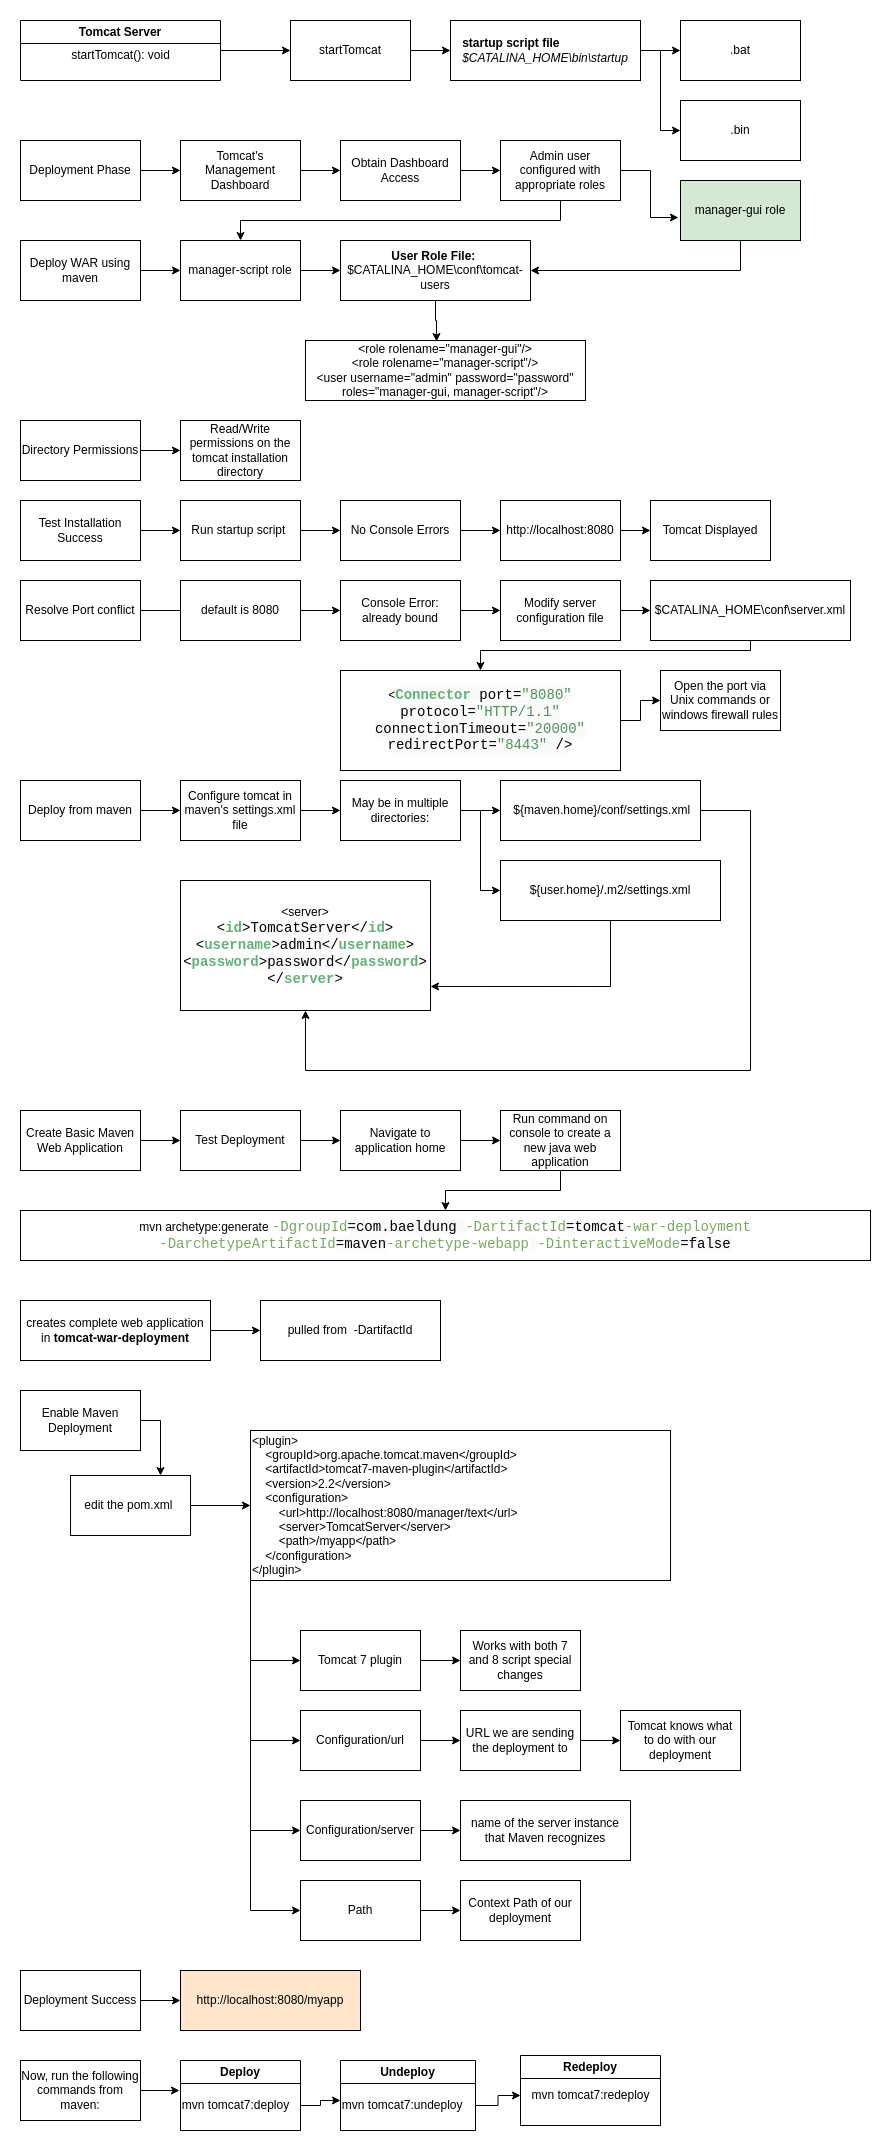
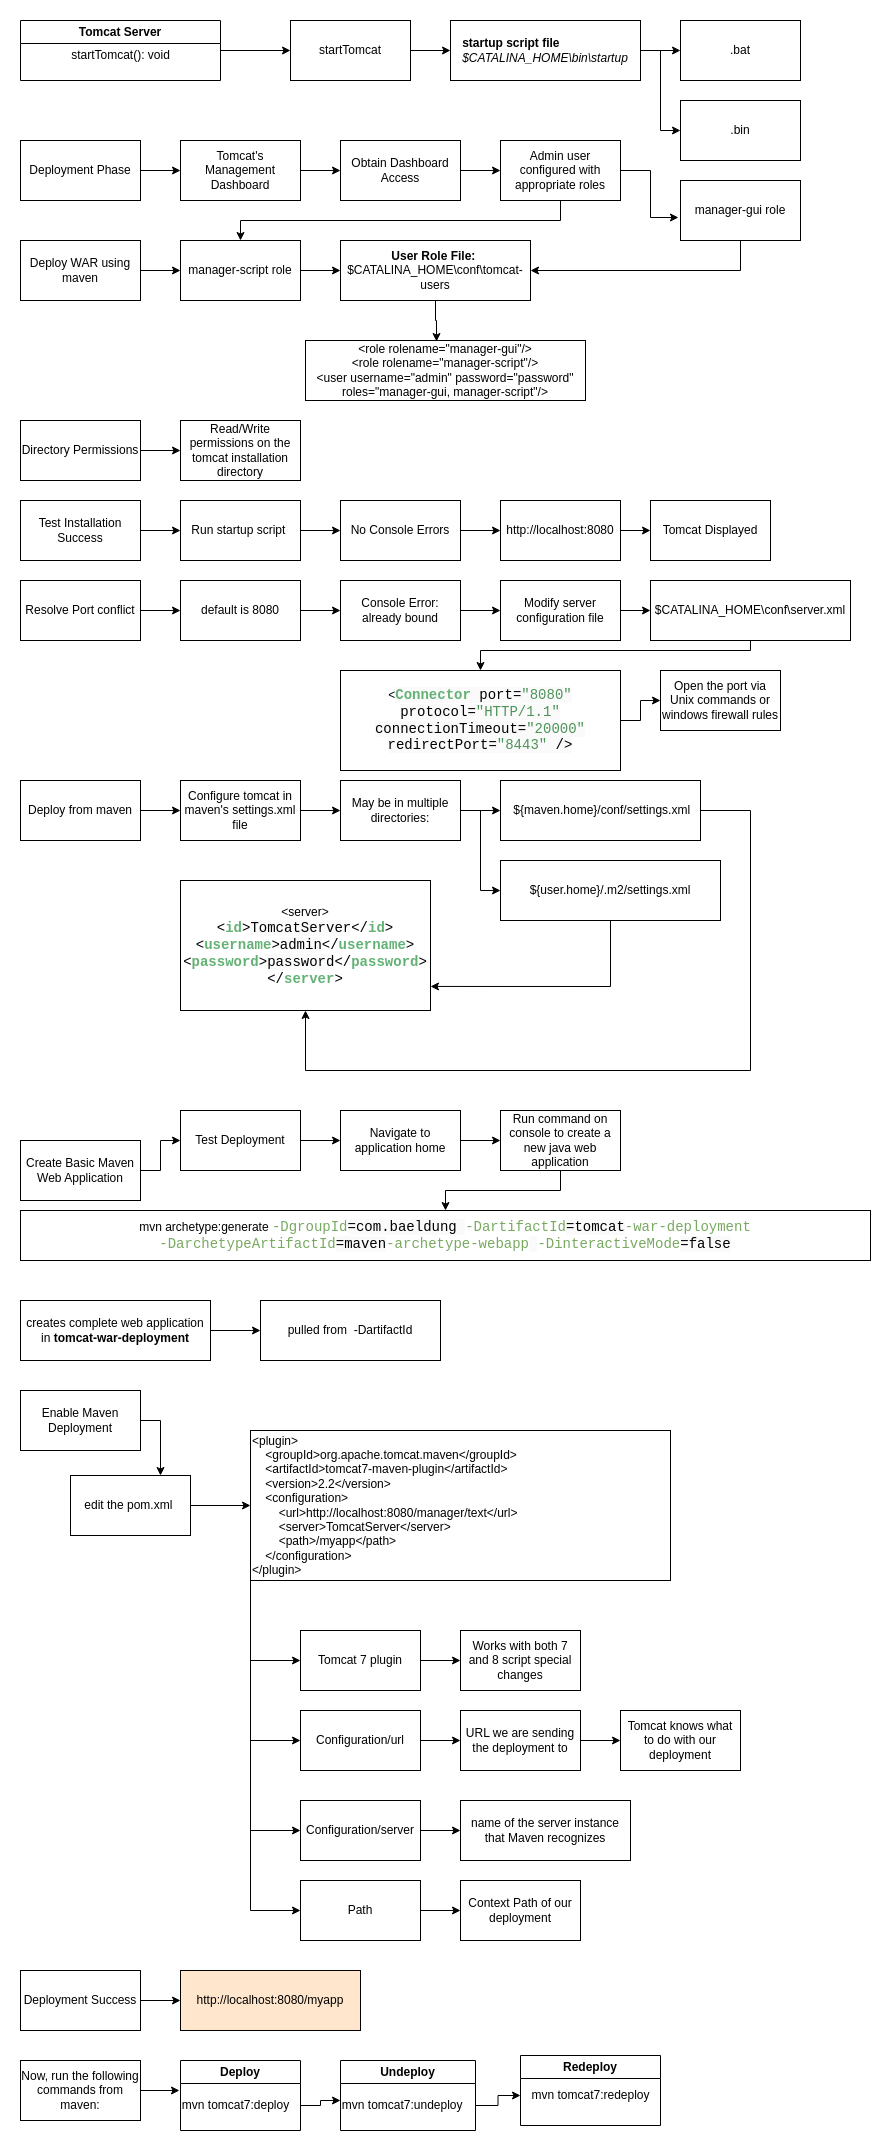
node "manager-gui role": fillcolor #d5e8d4 -> #ffffff
edge "Resolve Port conflict" -- "default is 8080": arrowhead none -> classic
node "Create Basic Maven Web Application": moved (81, 1141) -> (81, 1171)
